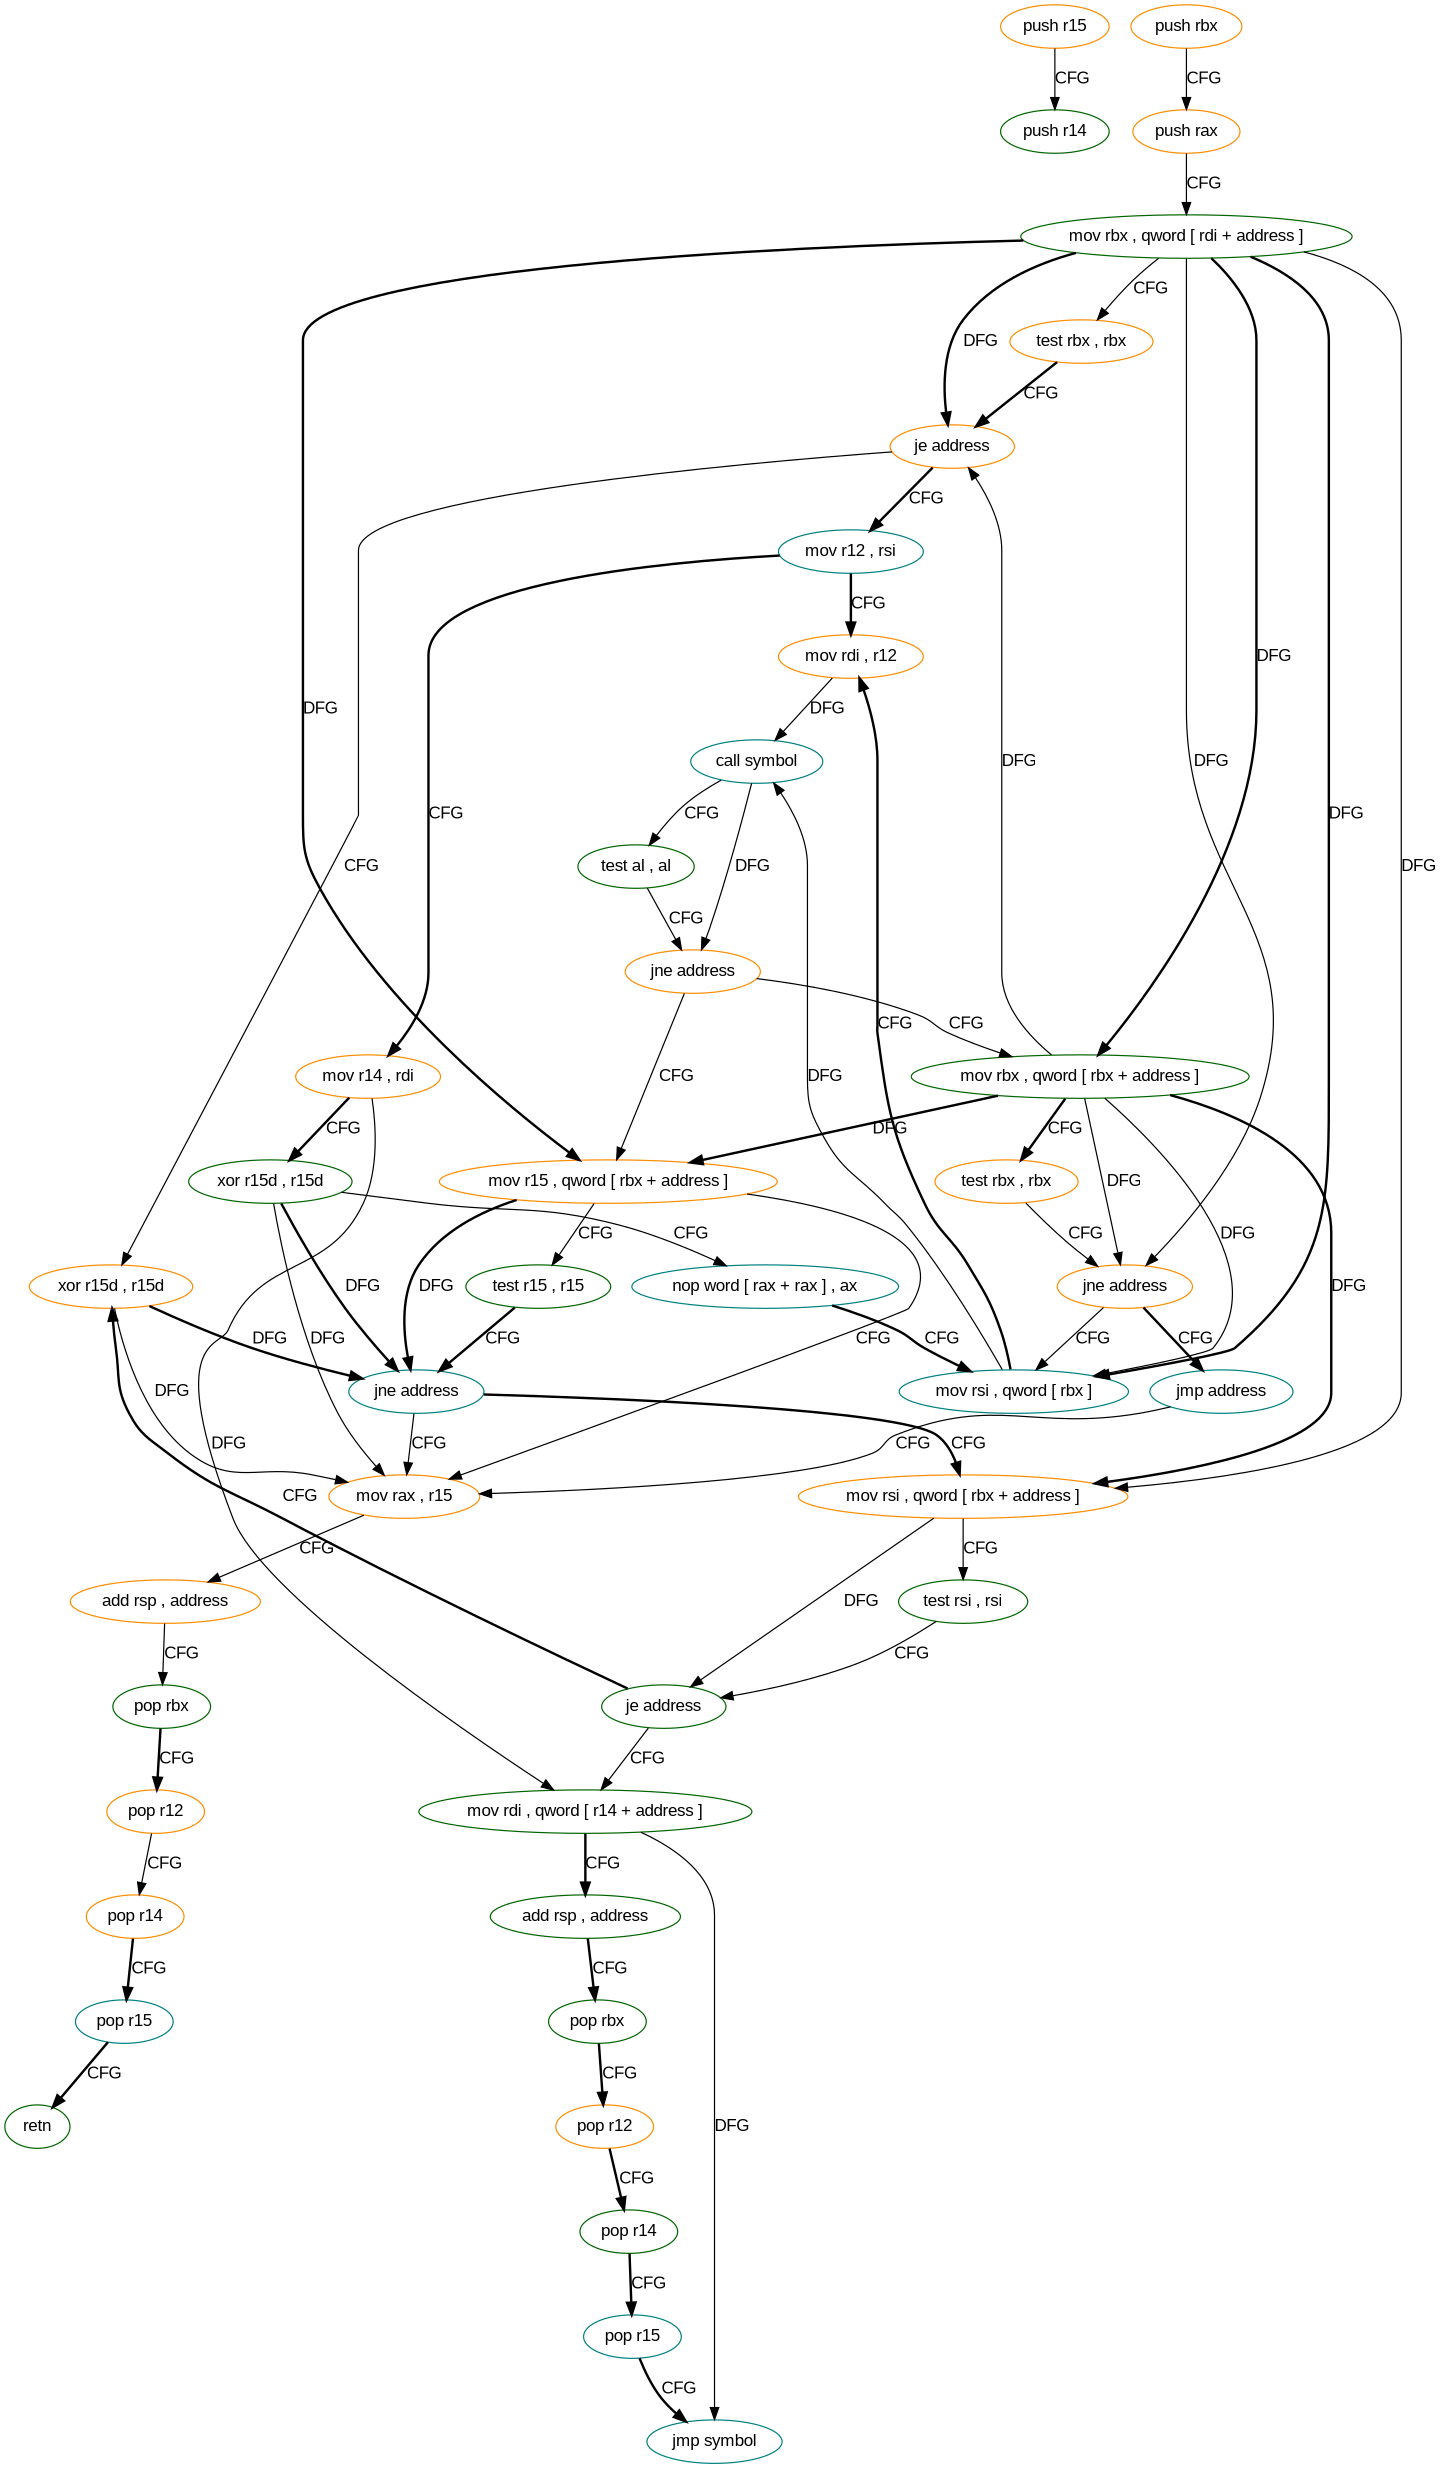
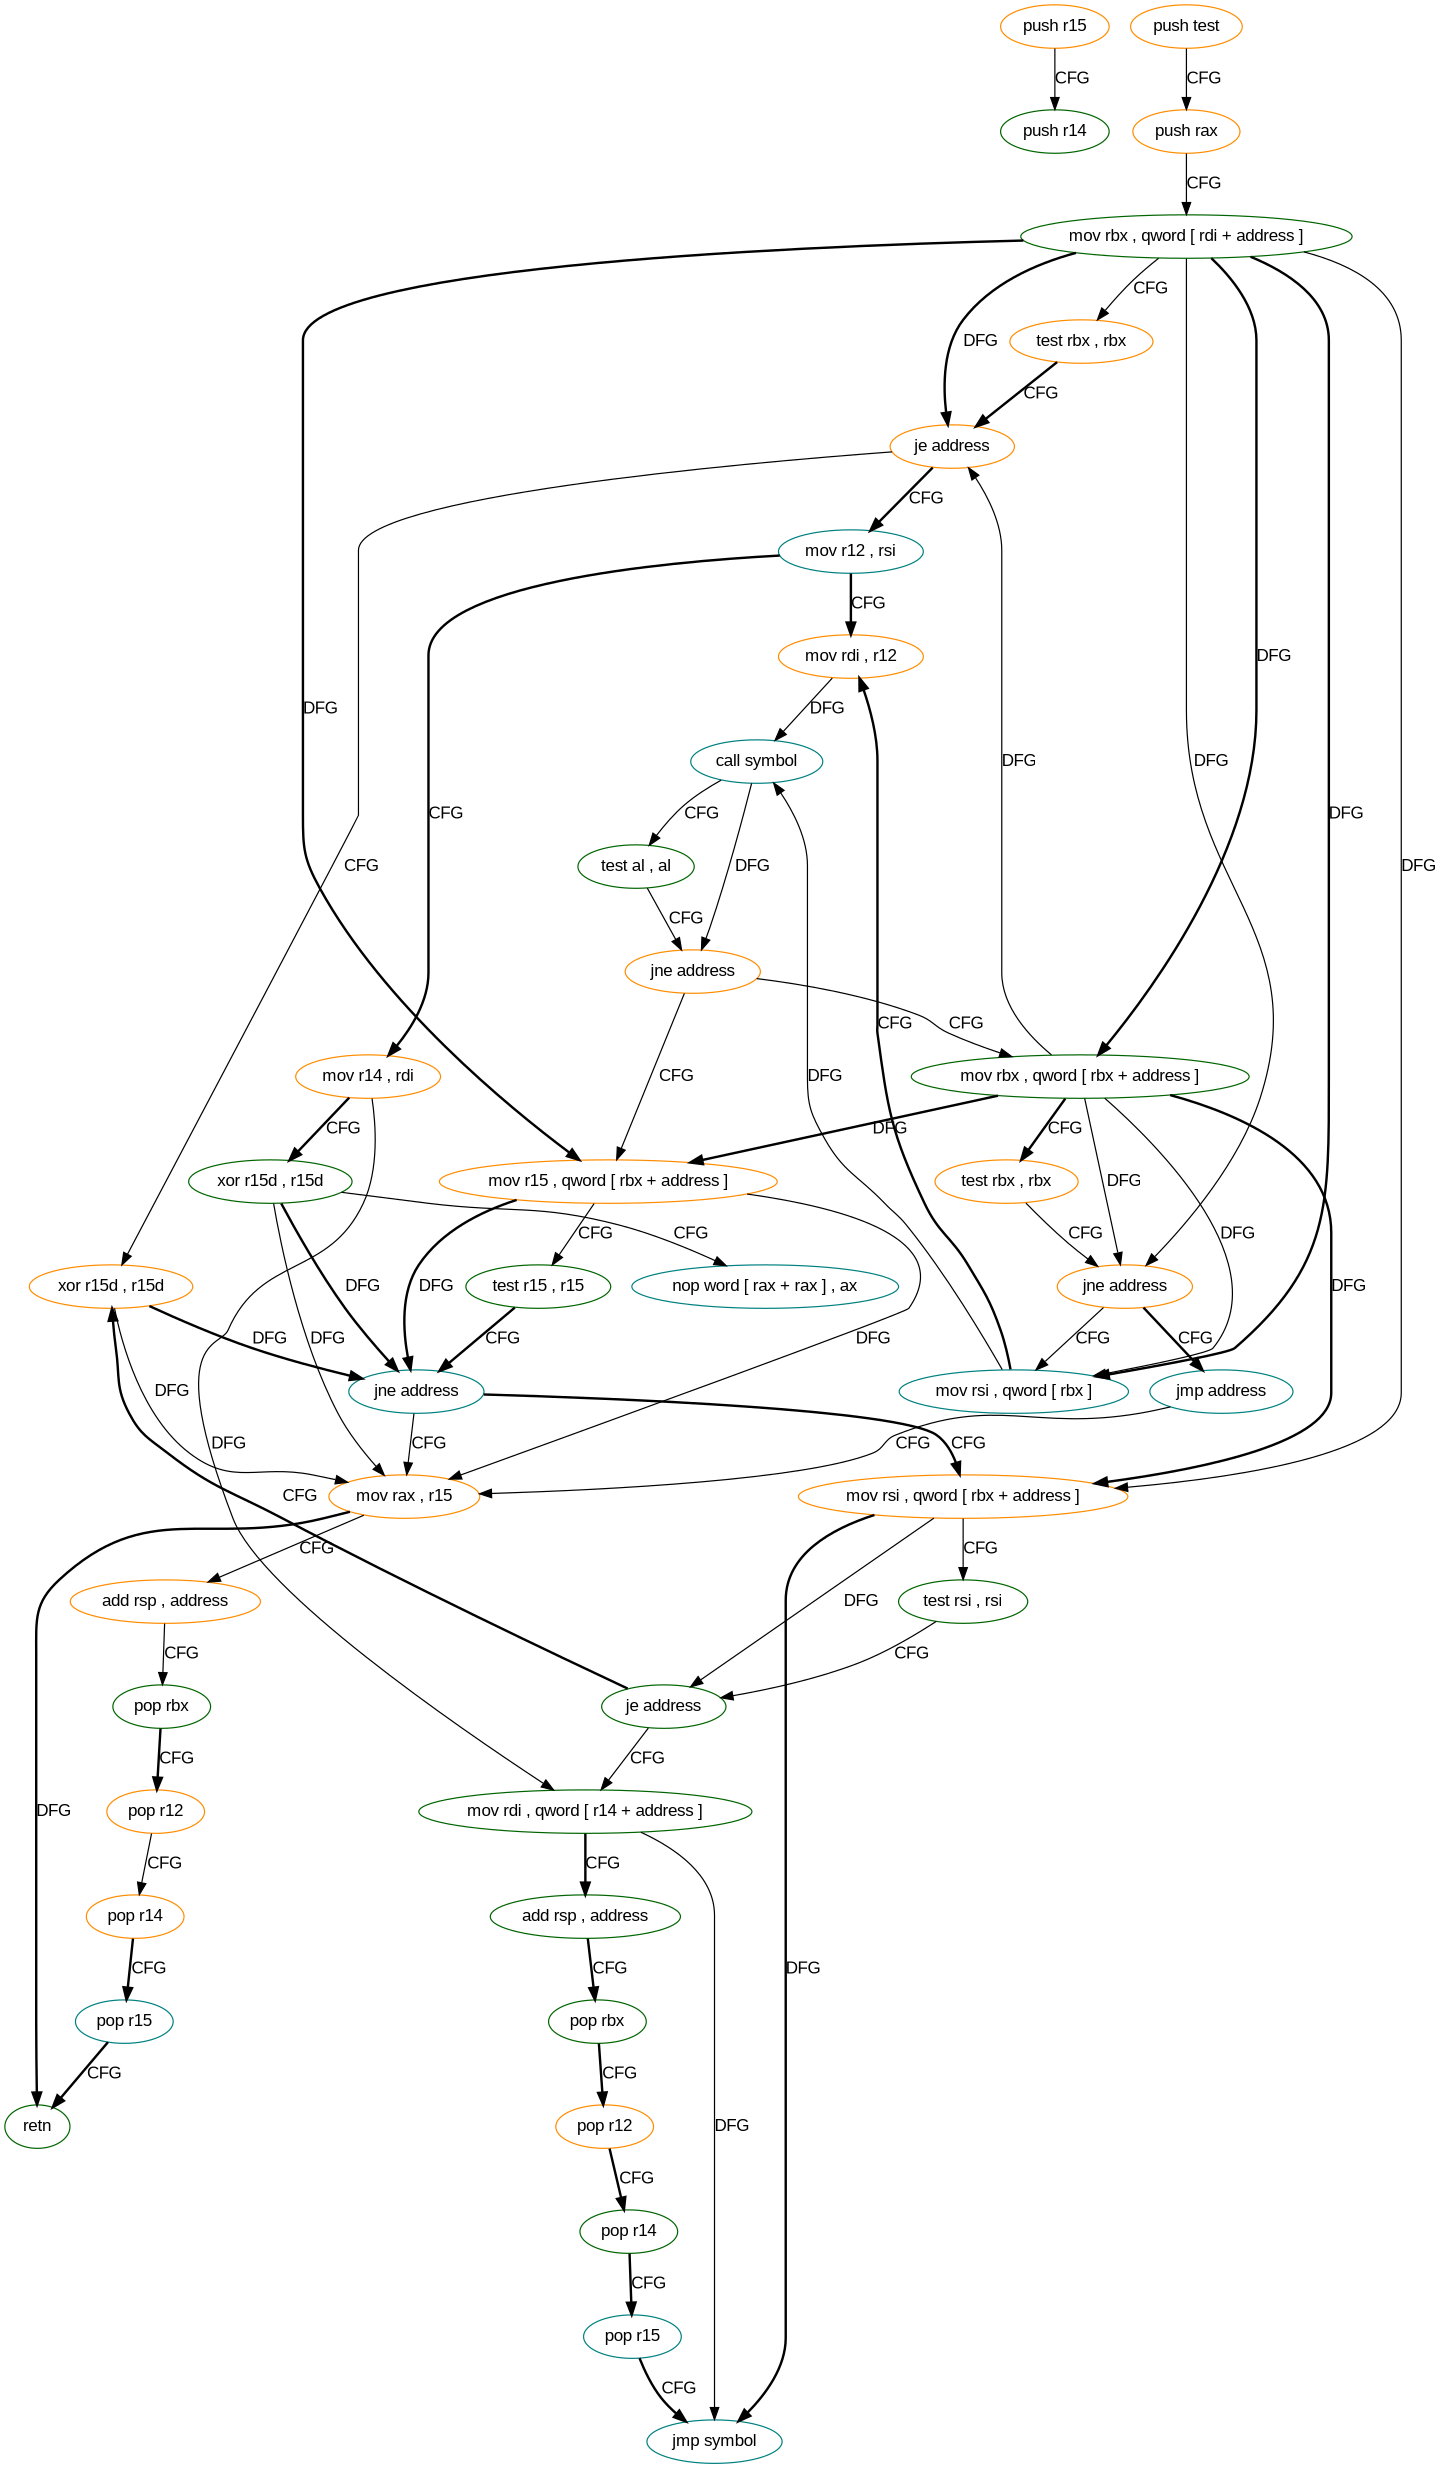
node "push rbx": label "push rbx" -> "push test"
edge "nop word [ rax + rax ] , ax" -> "mov rsi , qword [ rbx ]": removed, label "CFG"
edge "mov r15 , qword [ rbx + address ]" -> "mov rax , r15": label "CFG" -> "DFG"
edge "mov rax , r15" -> "retn": added, label "DFG"
edge "mov rsi , qword [ rbx + address ]" -> "jmp symbol": added, label "DFG"
